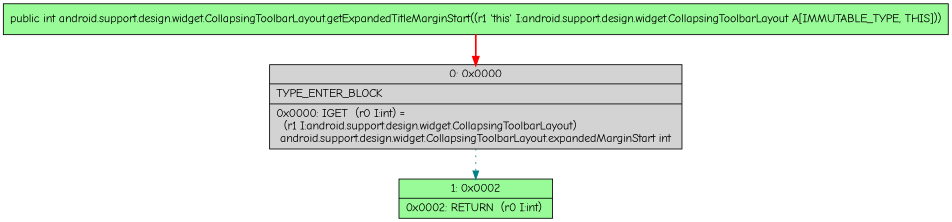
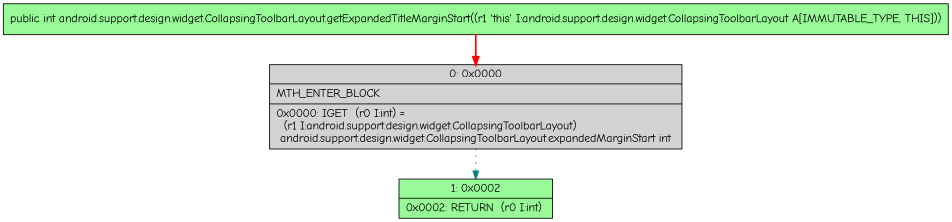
node "0: 0x0000": text "TYPE_ENTER_BLOCK" -> "MTH_ENTER_BLOCK"
